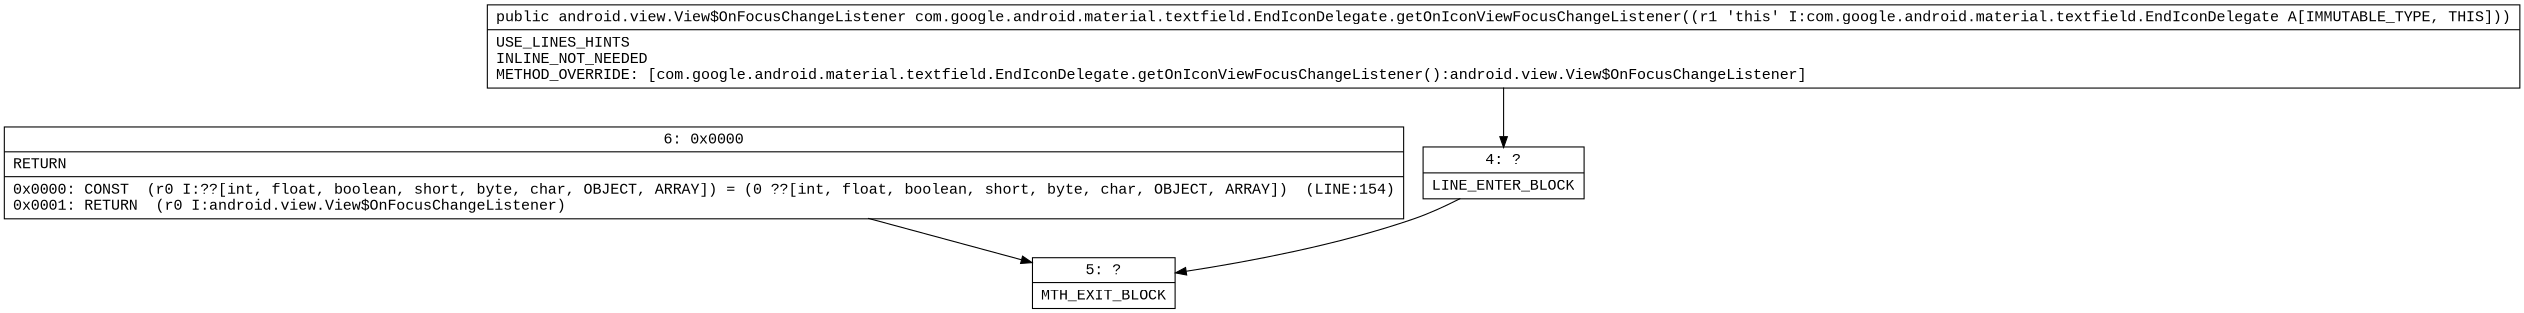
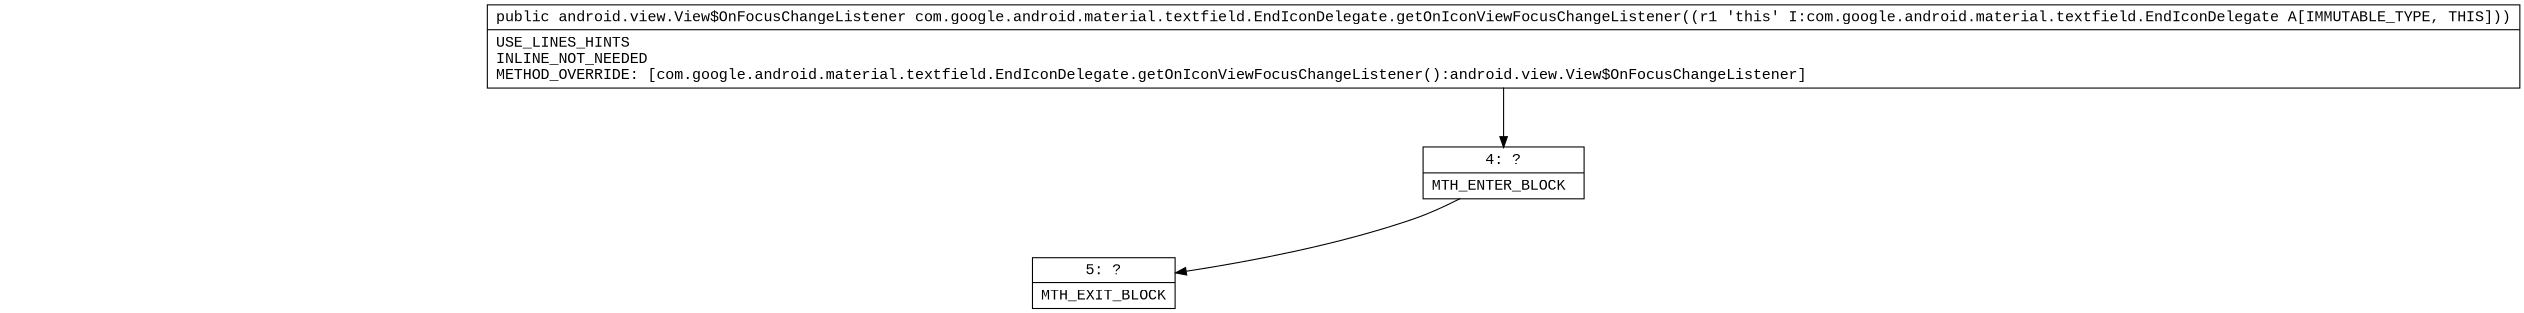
node "6: 0x0000": removed
node "4: ?": text "LINE_ENTER_BLOCK" -> "MTH_ENTER_BLOCK"
